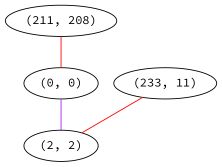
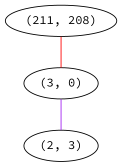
node "(0, 0)": label "(0, 0)" -> "(3, 0)"
node "(233, 11)": removed
node "(2, 2)": label "(2, 2)" -> "(2, 3)"
